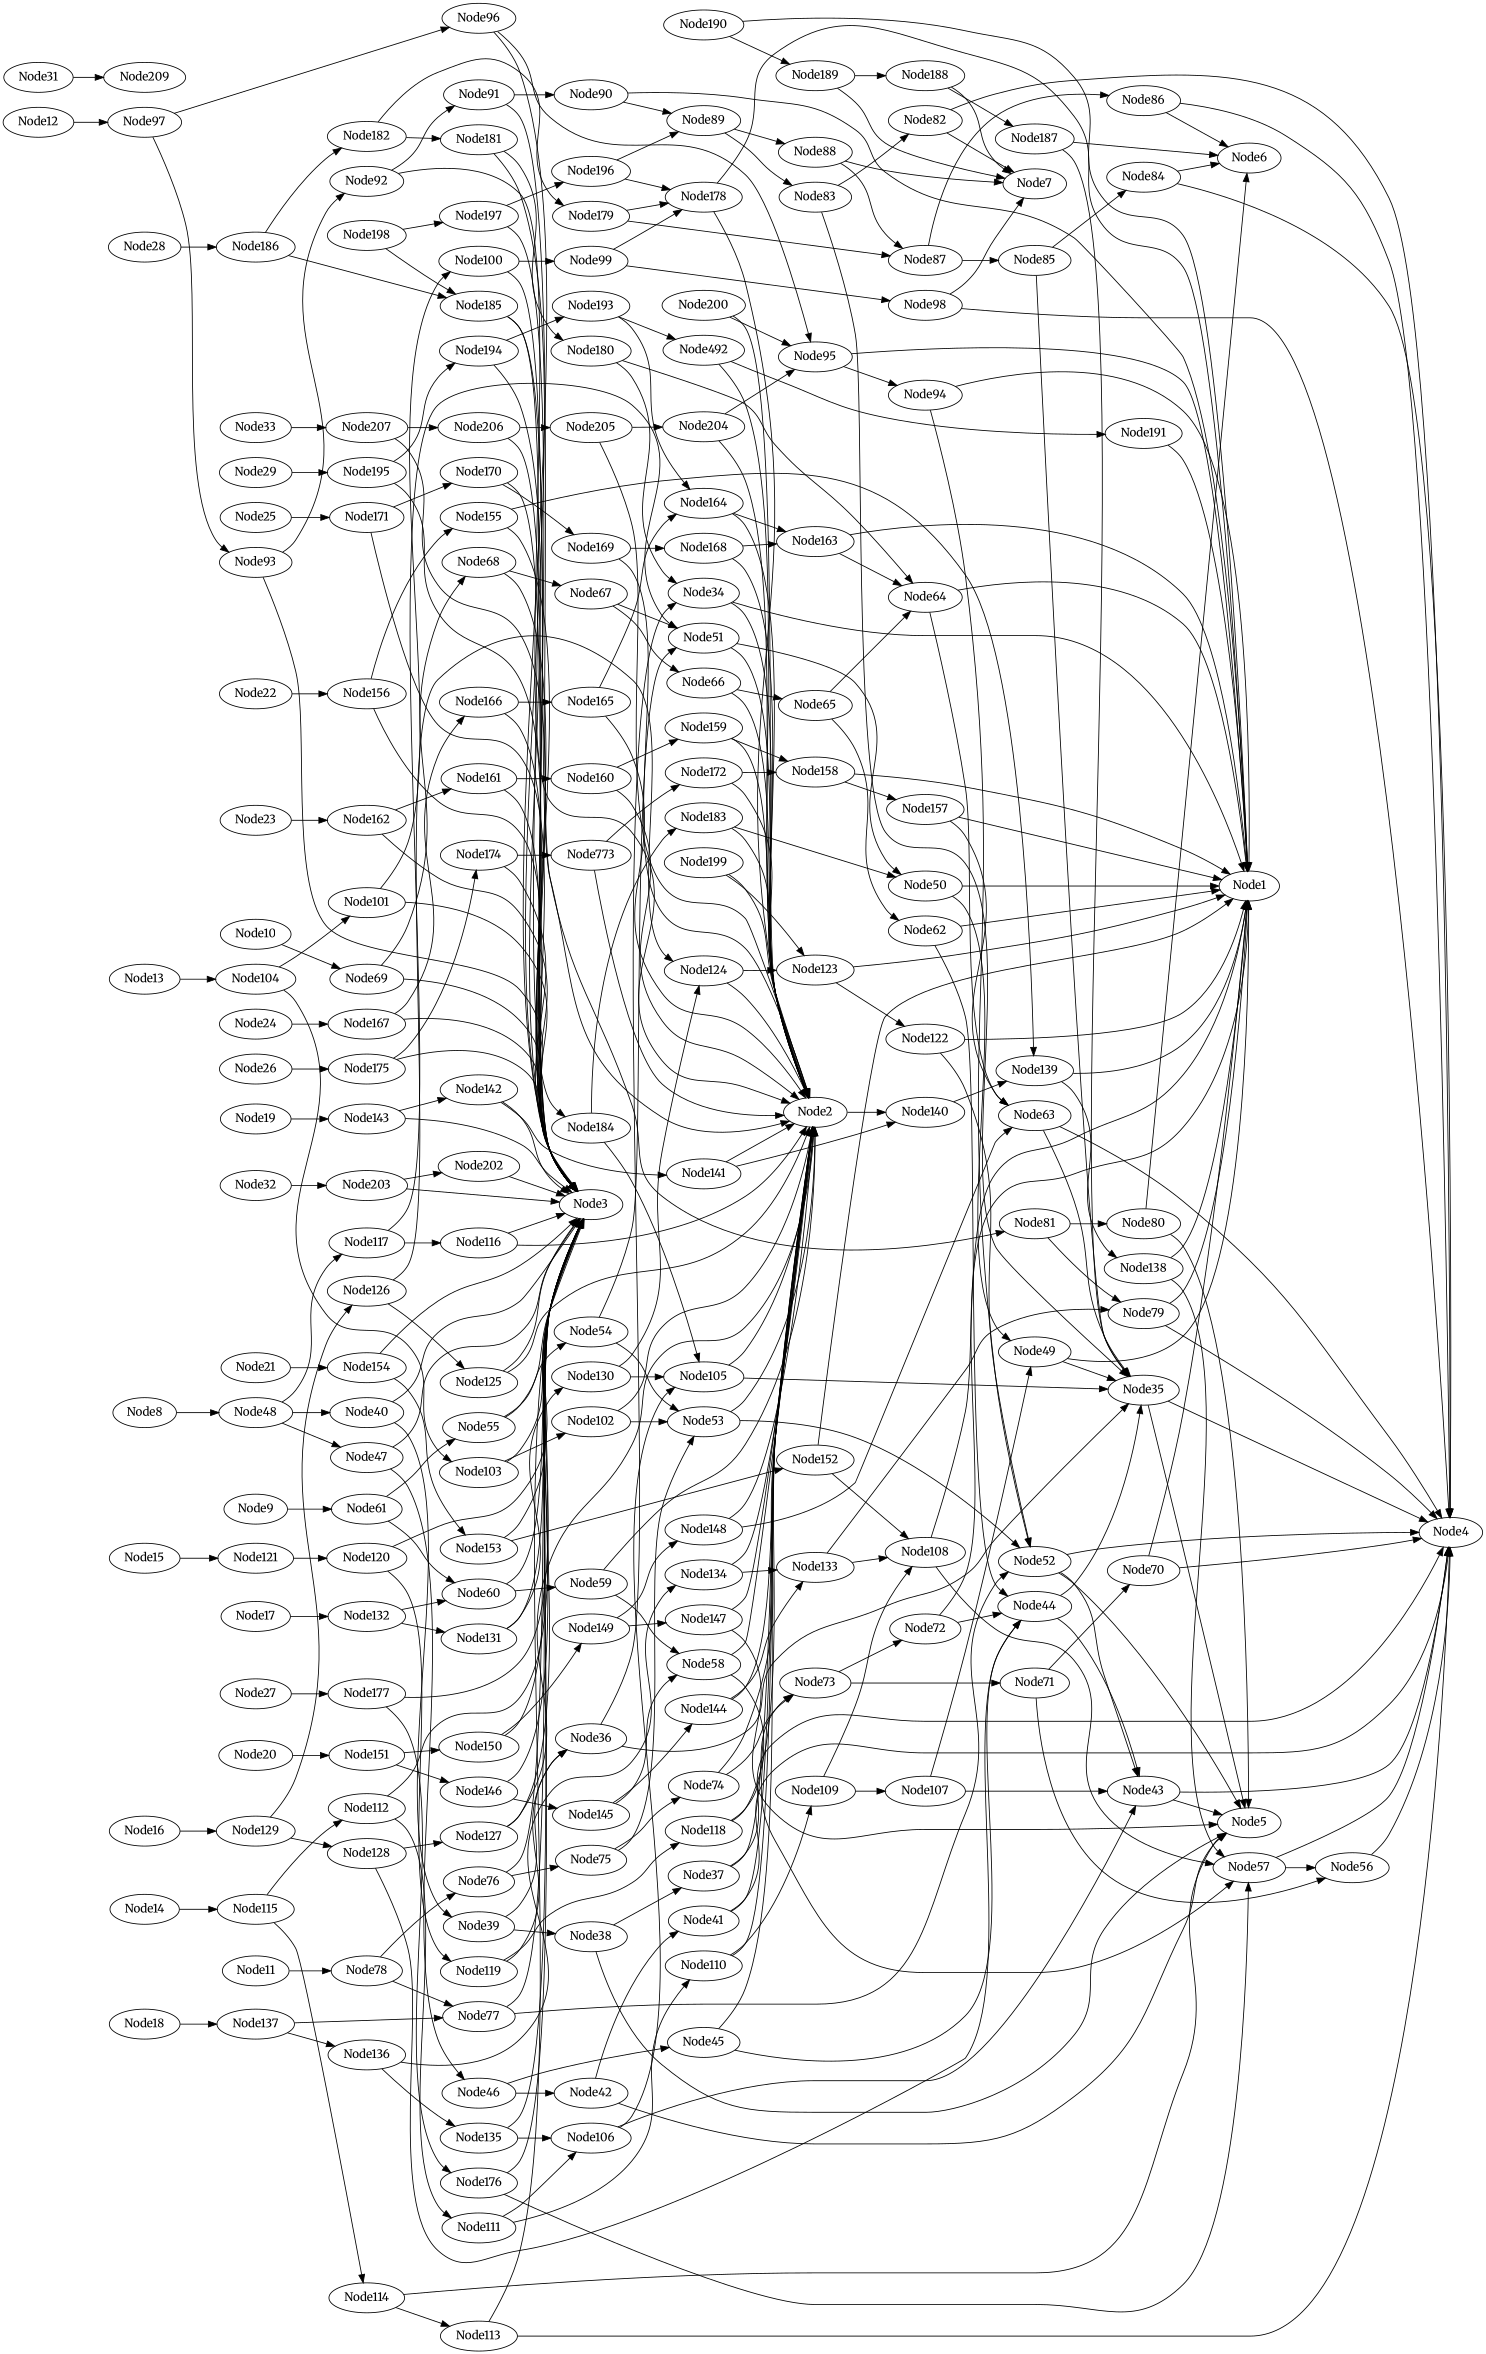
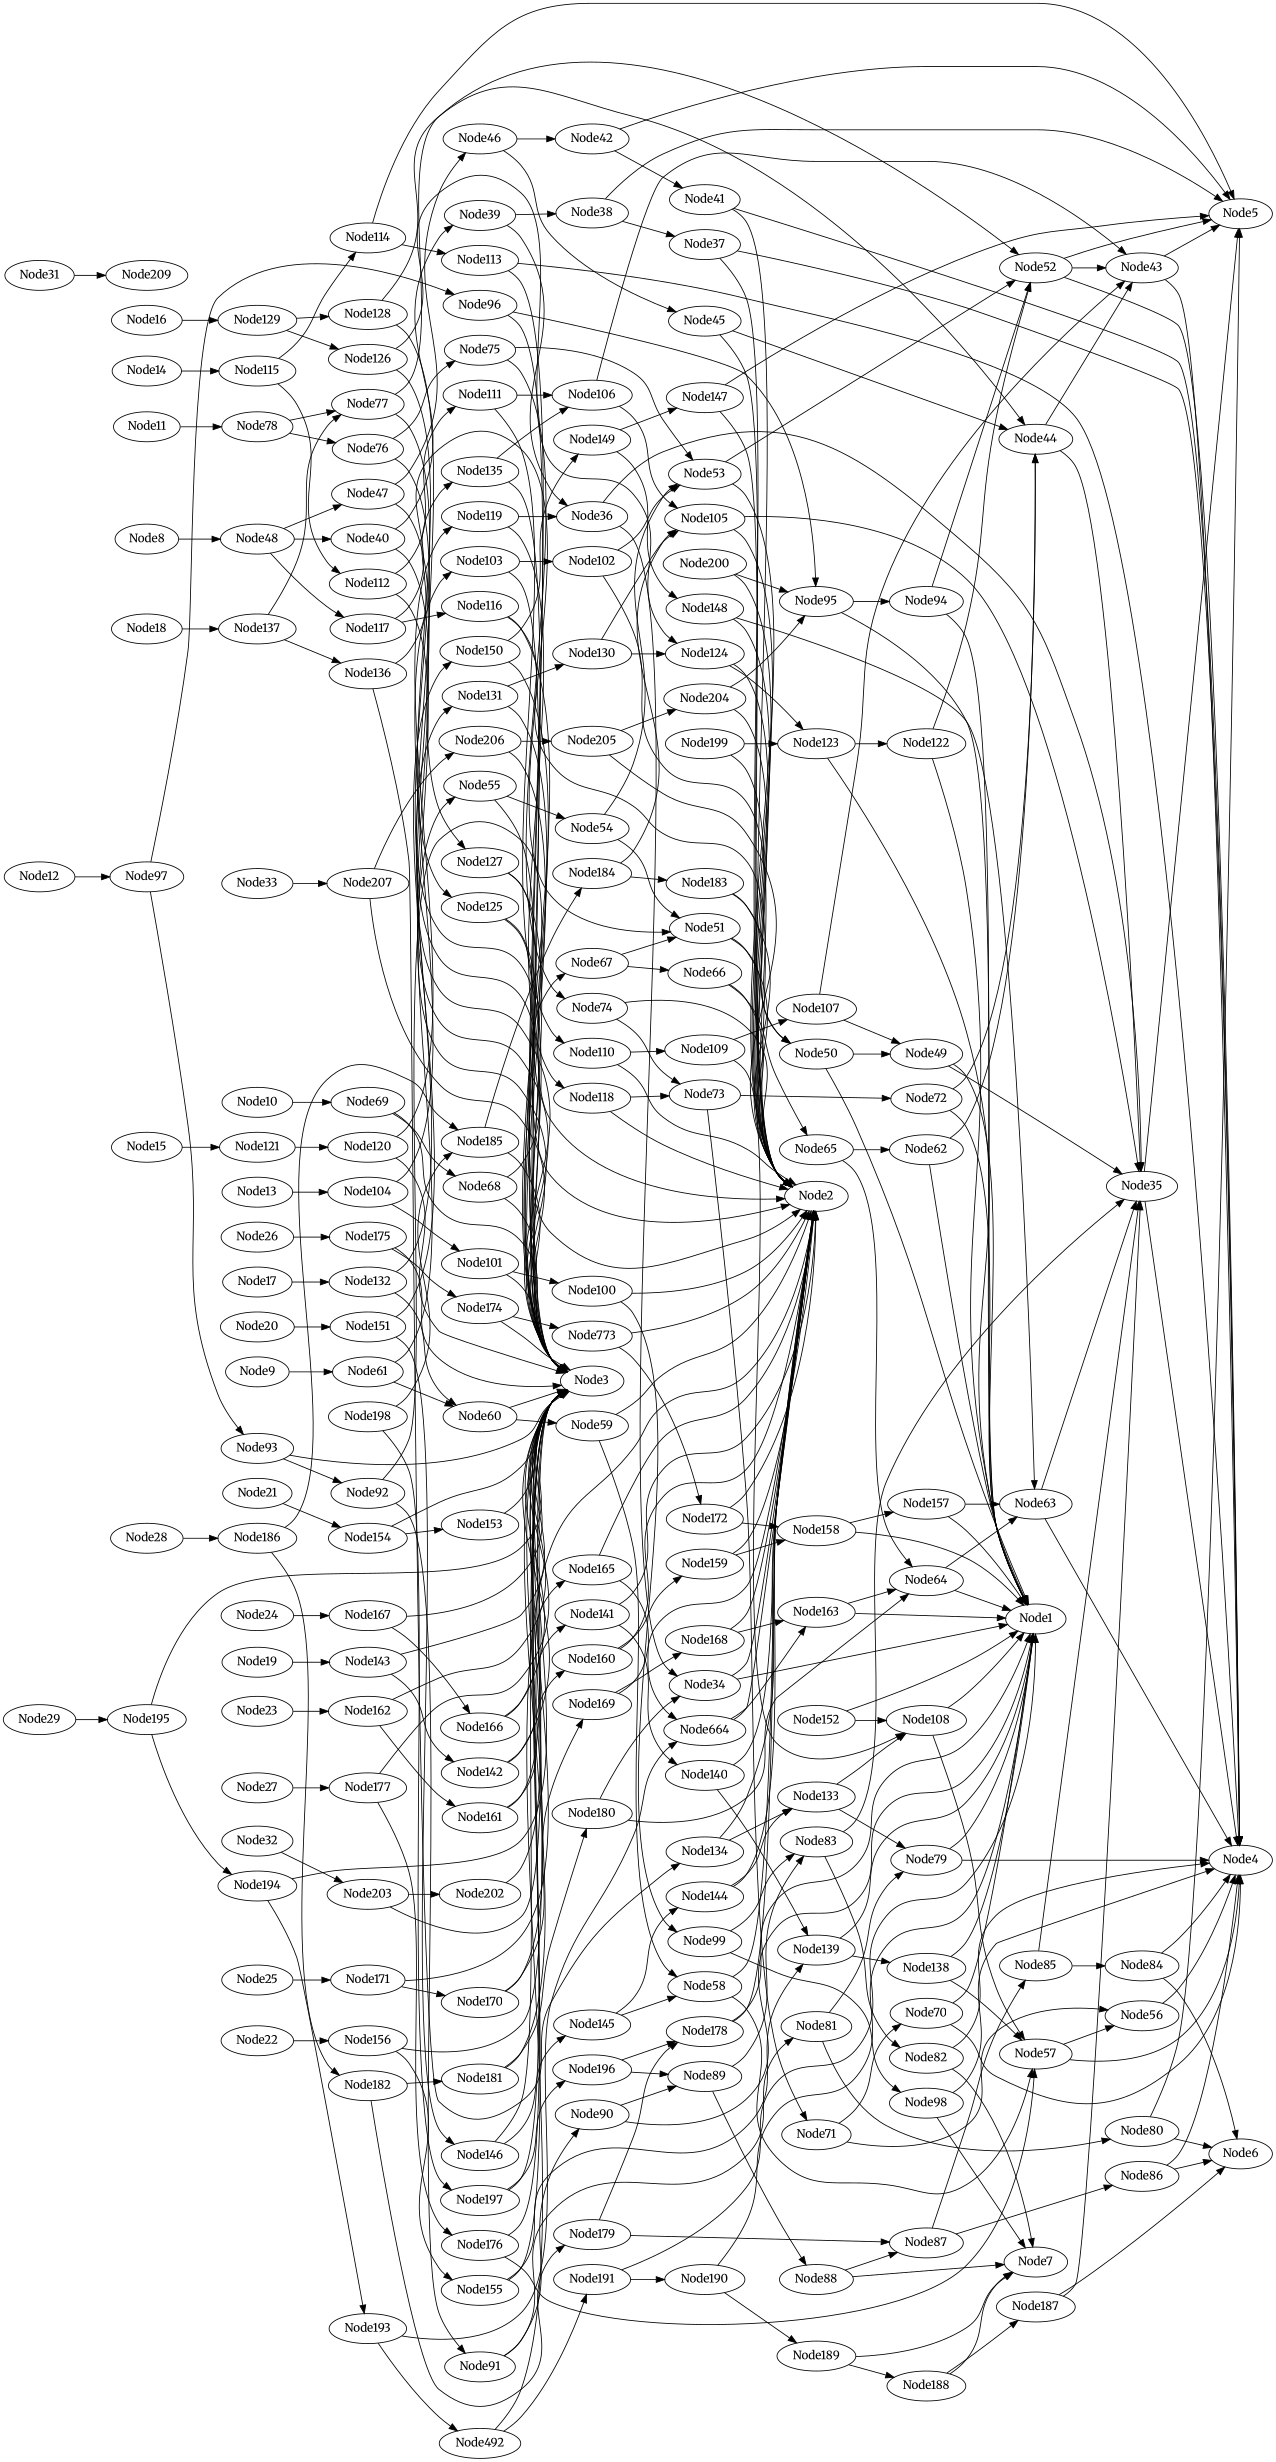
edge "Node99" -> "Node178": now "Node99" -> "Node83"
node "Node164": label "Node164" -> "Node664"
edge "Node2" -> "Node140": reversed
edge "Node153" -> "Node152": removed
edge "Node191" -> "Node190": added
